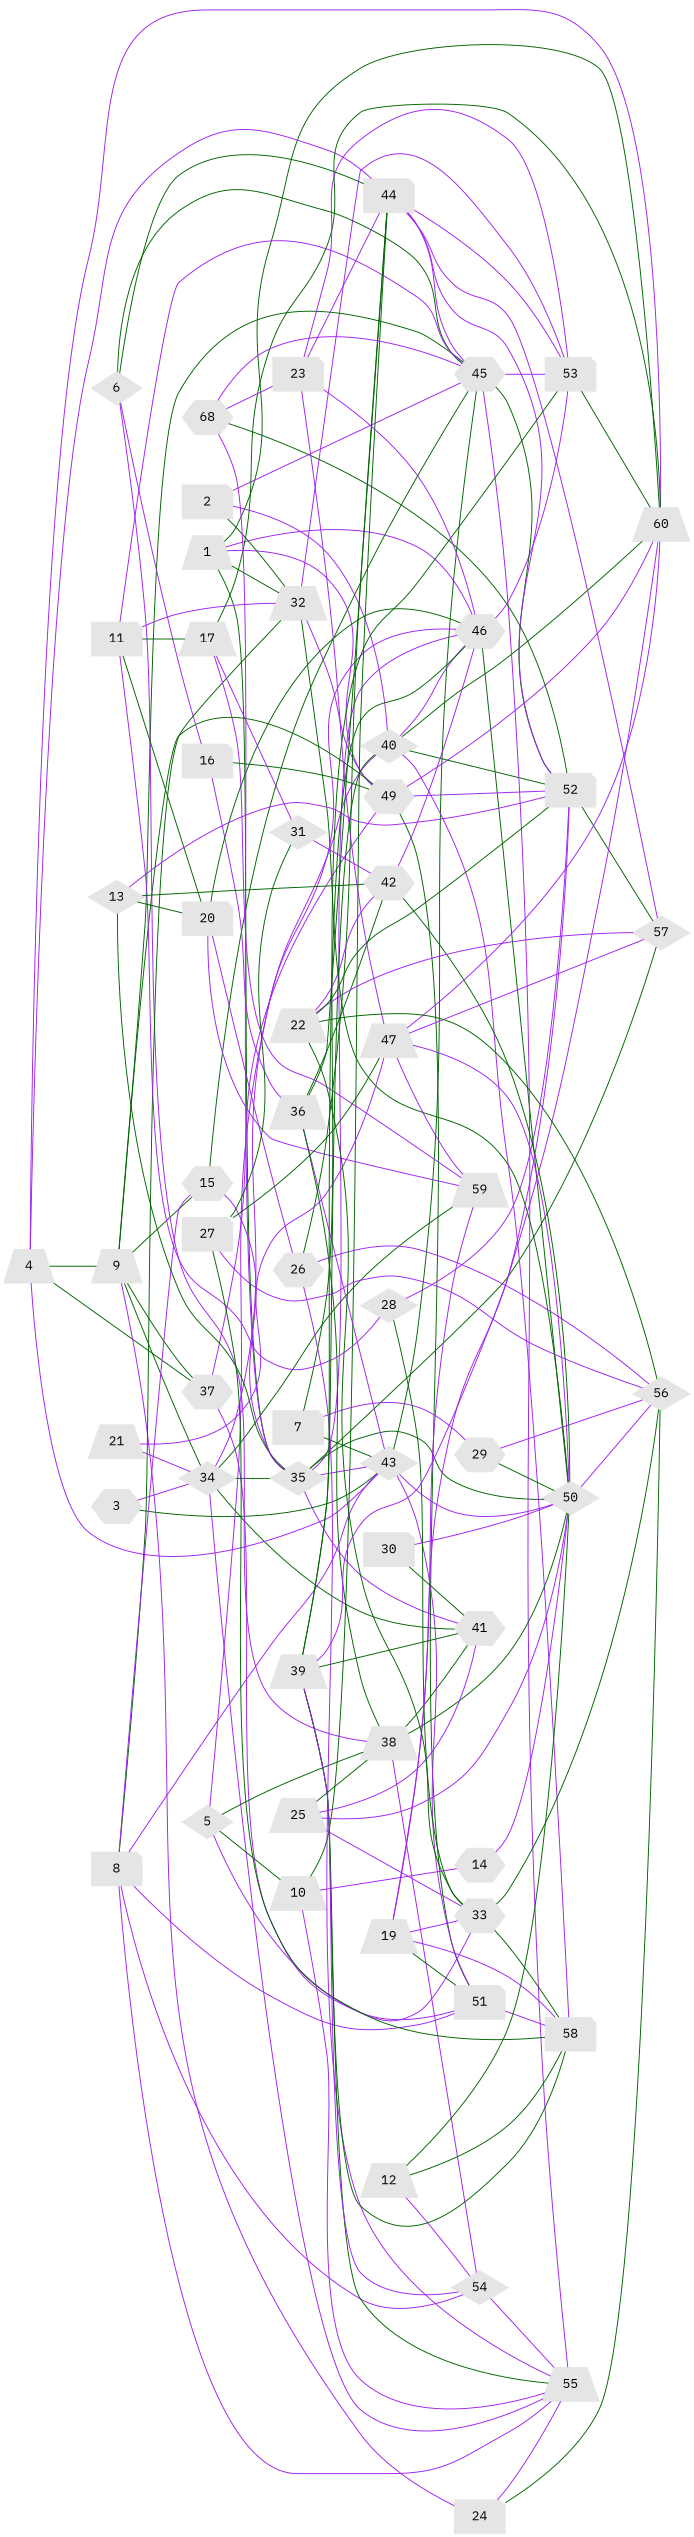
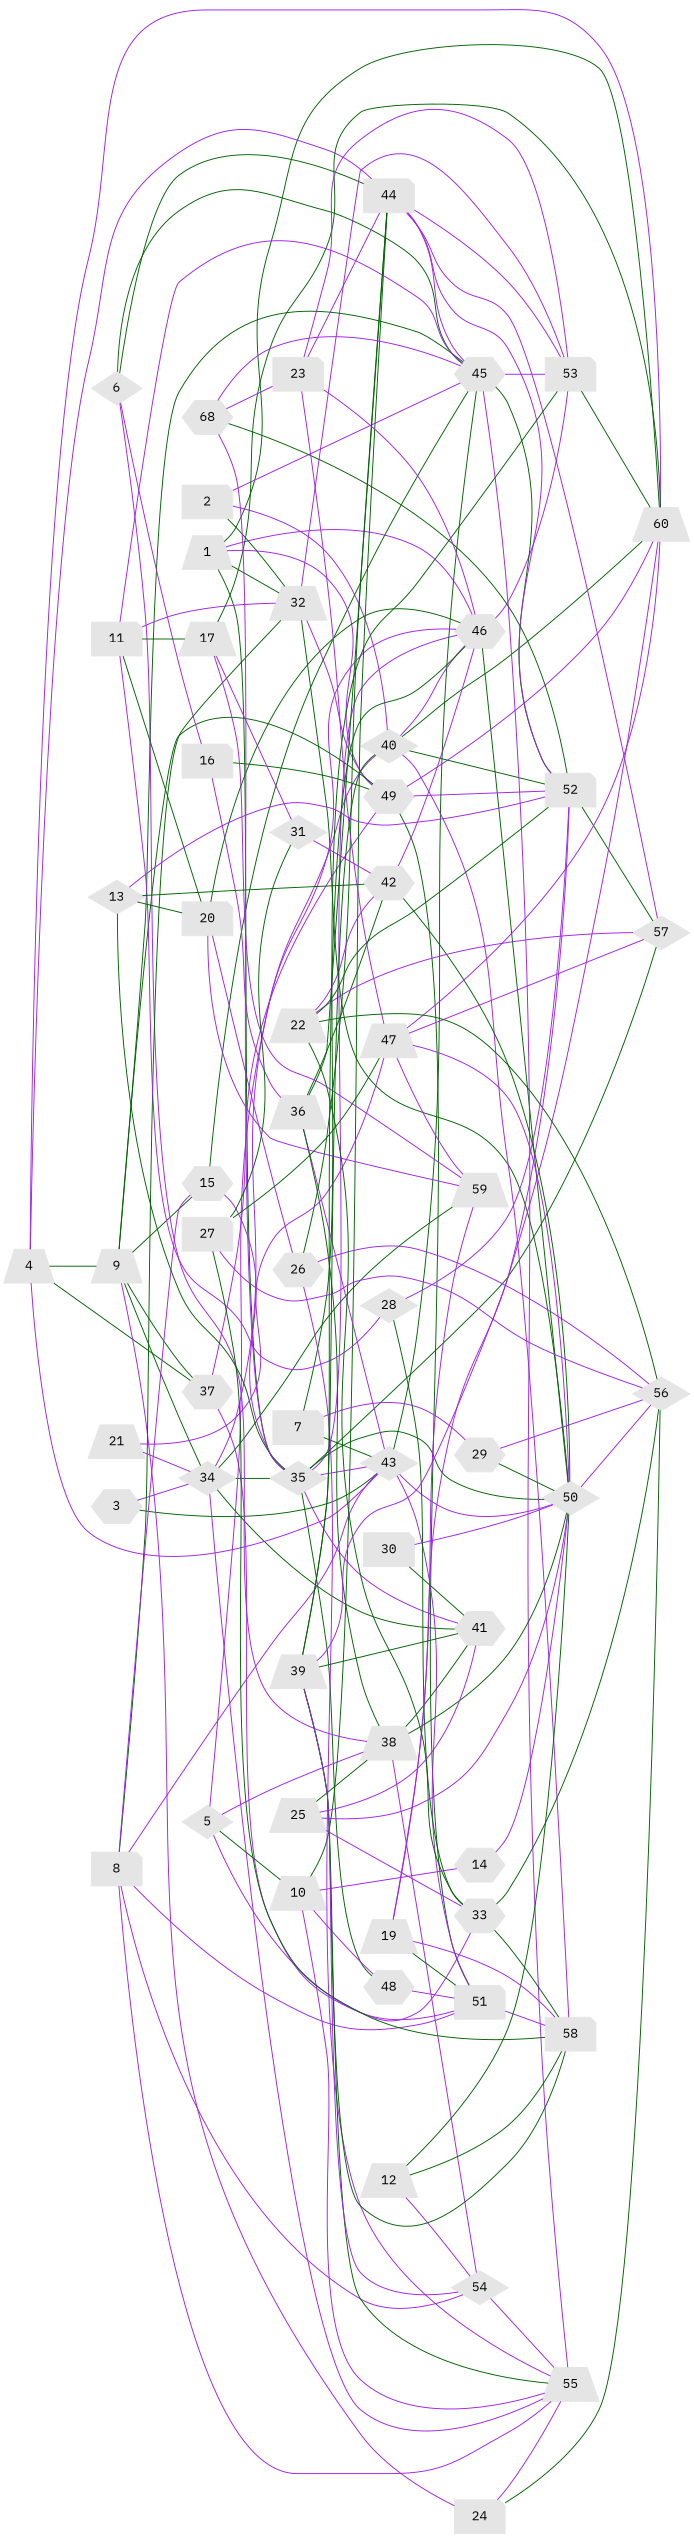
edge "38" -- "5": color darkgreen -> purple
edge "33" -- "19": removed
node "48": added
